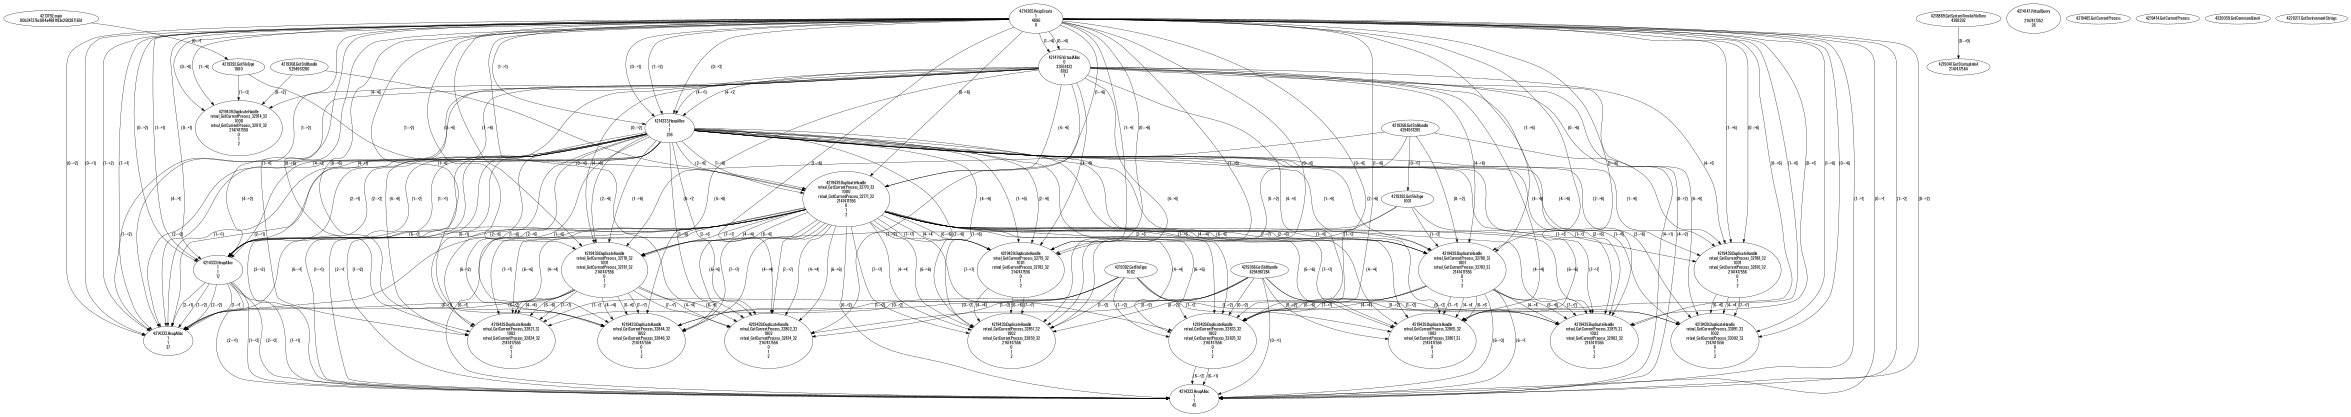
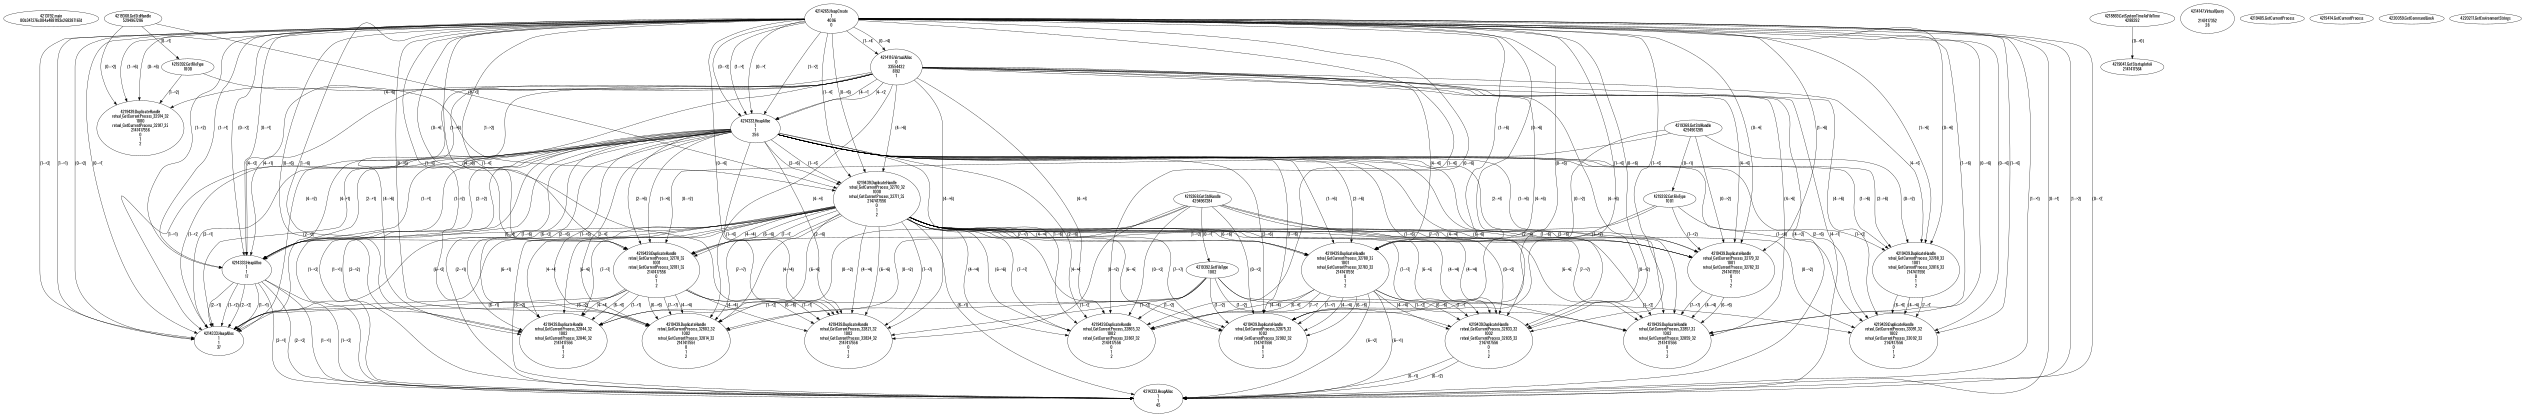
edge "4213792.main 00b347276c004a4881f83e268387167d" -> "4219392.GetFileType 1000": now "4219368.GetStdHandle 5294967286" -> "4219392.GetFileType 1000"
node "4214116.VirtualAlloc 0 33551432 8192 1": label "4214116.VirtualAlloc 0 33551432 8192 1" -> "4214116.VirtualAlloc 0 33554432 8192 1"
edge "4219368.GetStdHandle 4294967284" -> "4214333.HeapAlloc 1 1 45": now "4219368.GetStdHandle 4294967284" -> "4219392.GetFileType 1002"
